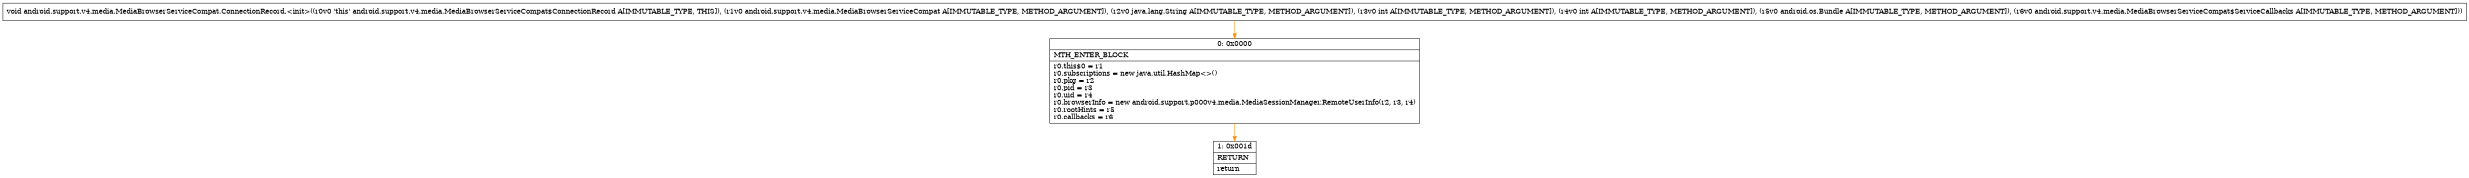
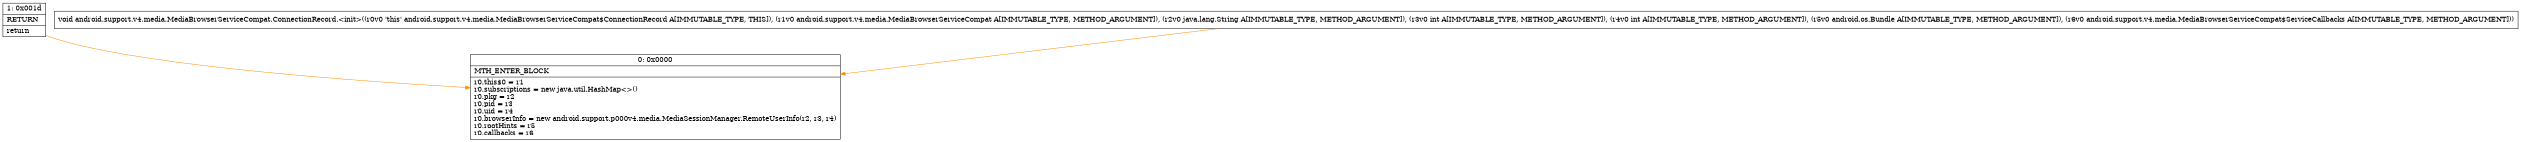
edge "0: 0x0000" -> "1: 0x001d": reversed
